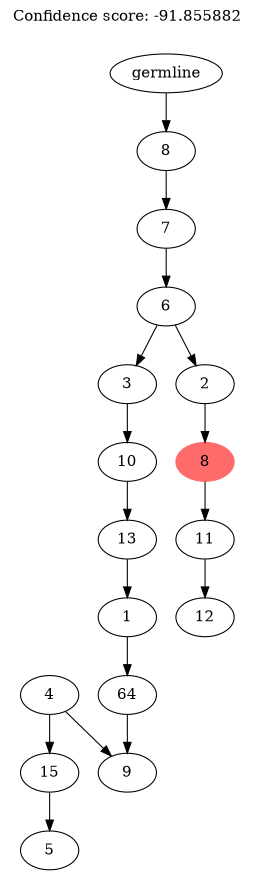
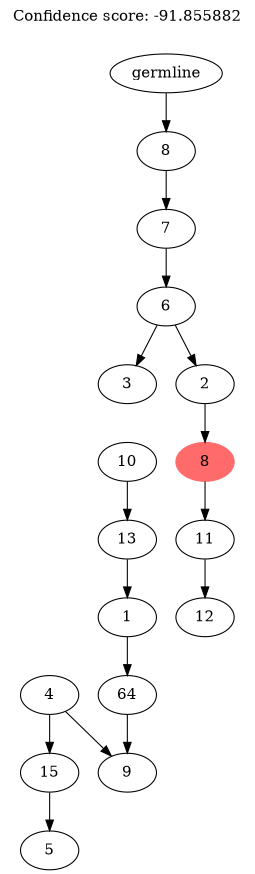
edge "3" -> "10": removed
